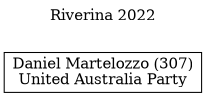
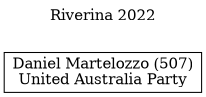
node "Daniel Martelozzo (307) United Australia Party": label "Daniel Martelozzo (307) United Australia Party" -> "Daniel Martelozzo (507) United Australia Party"
